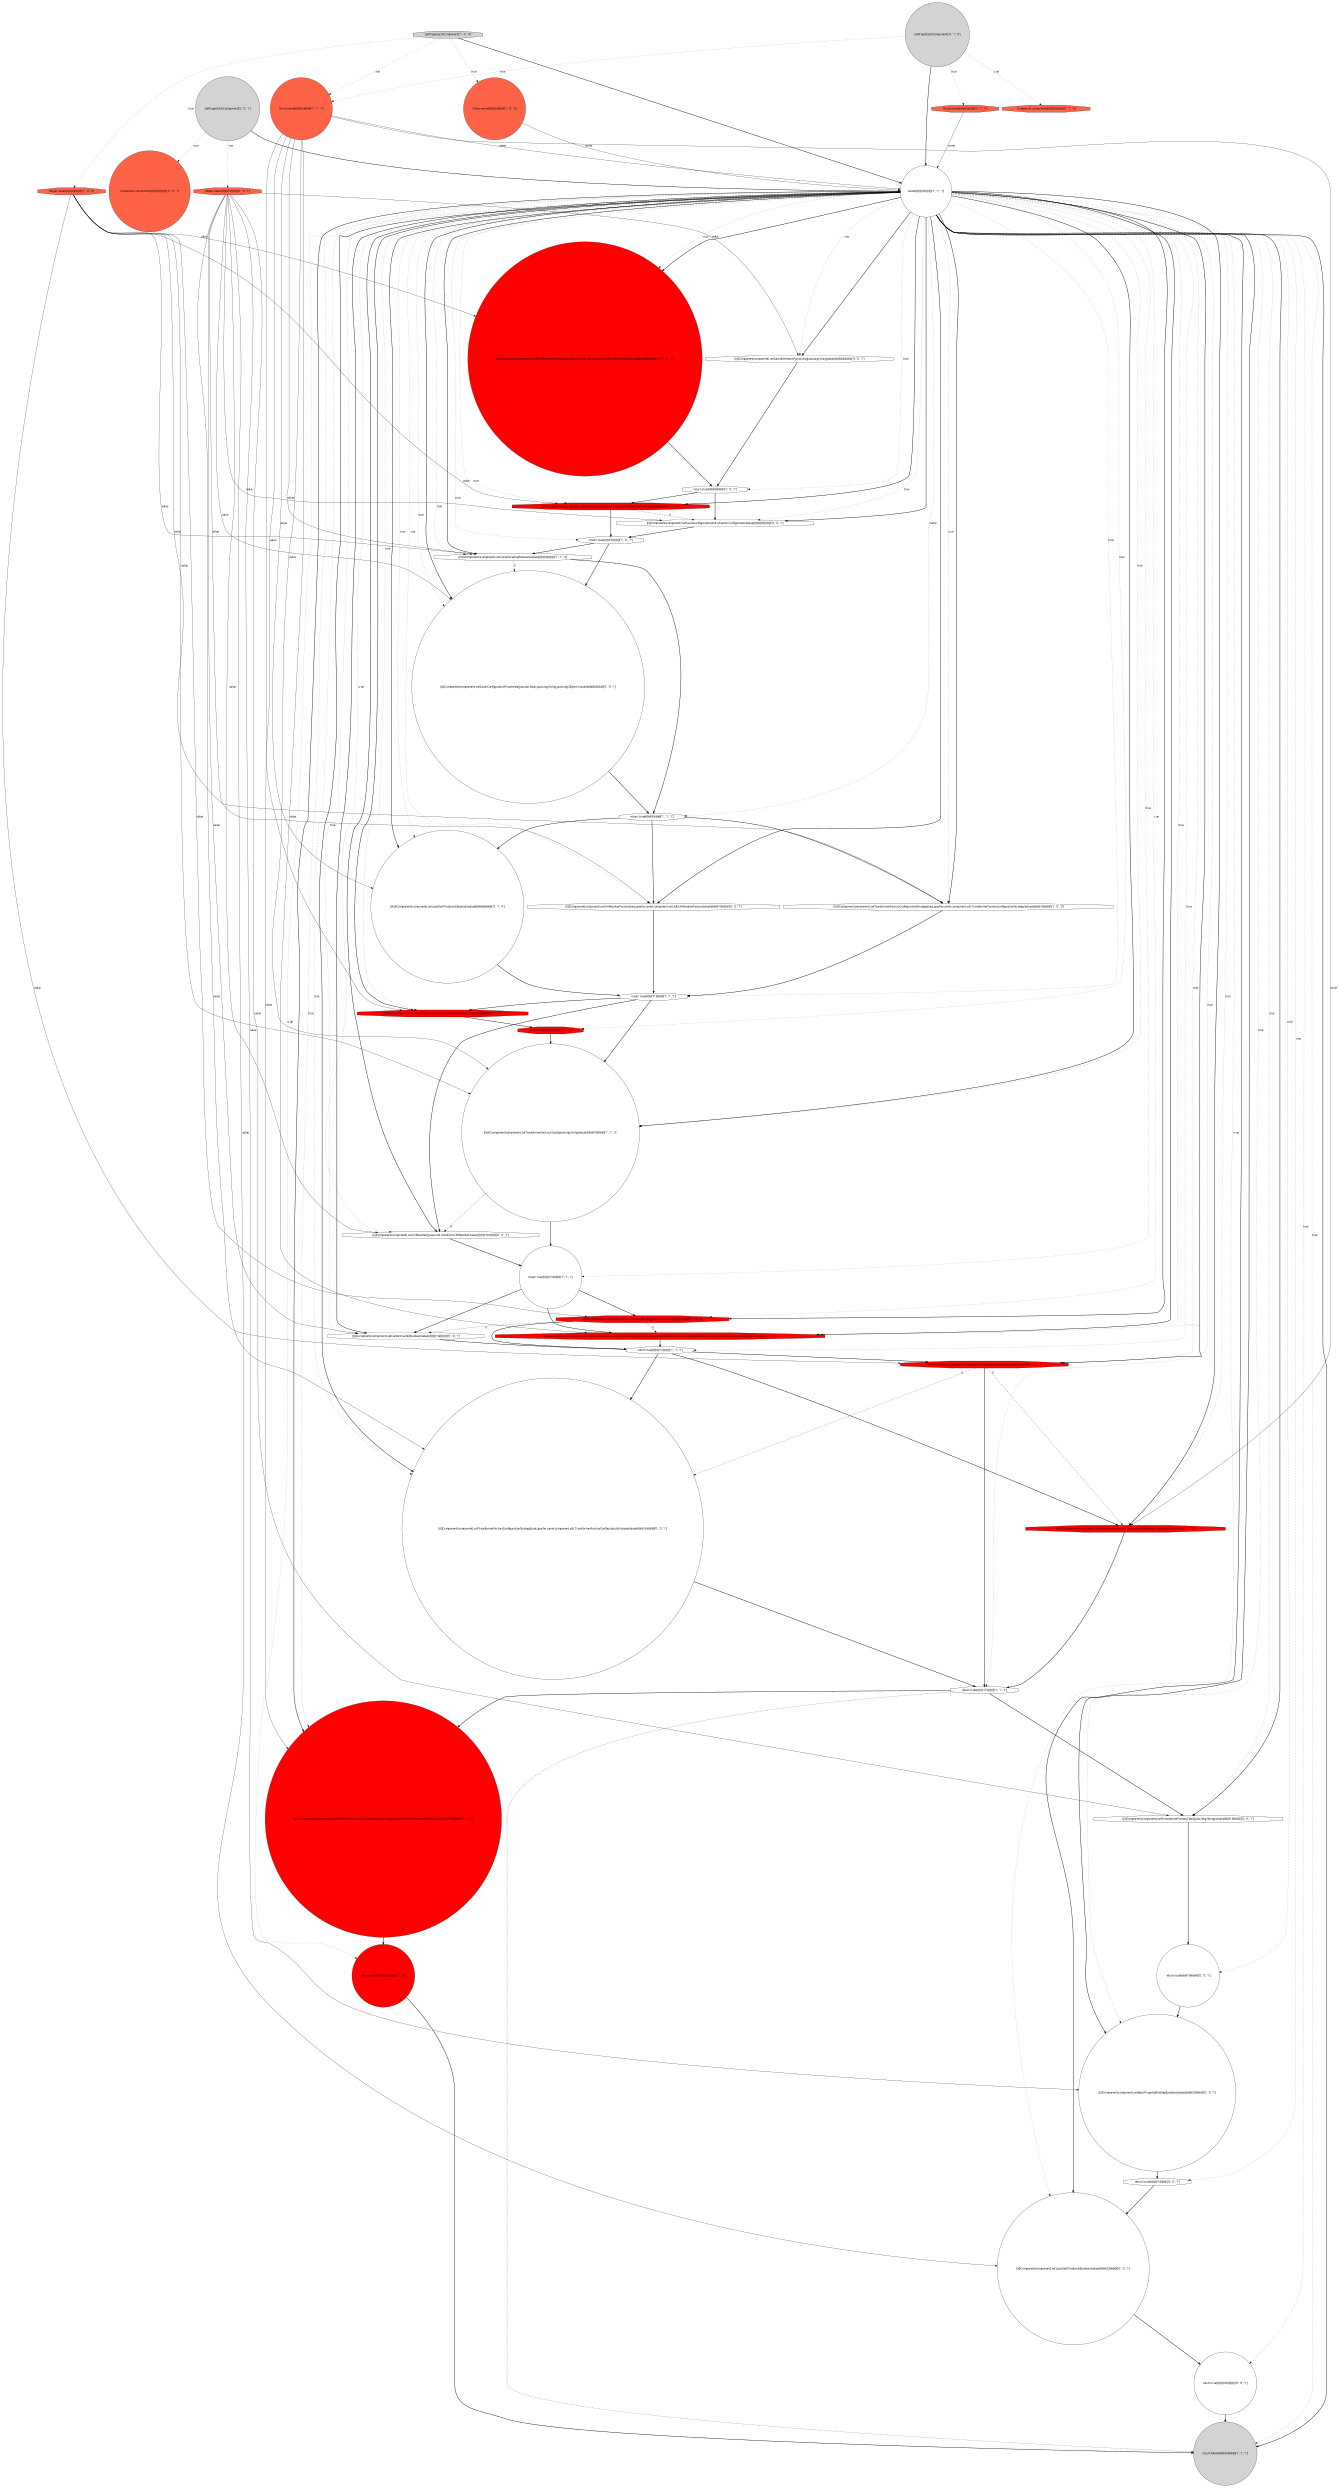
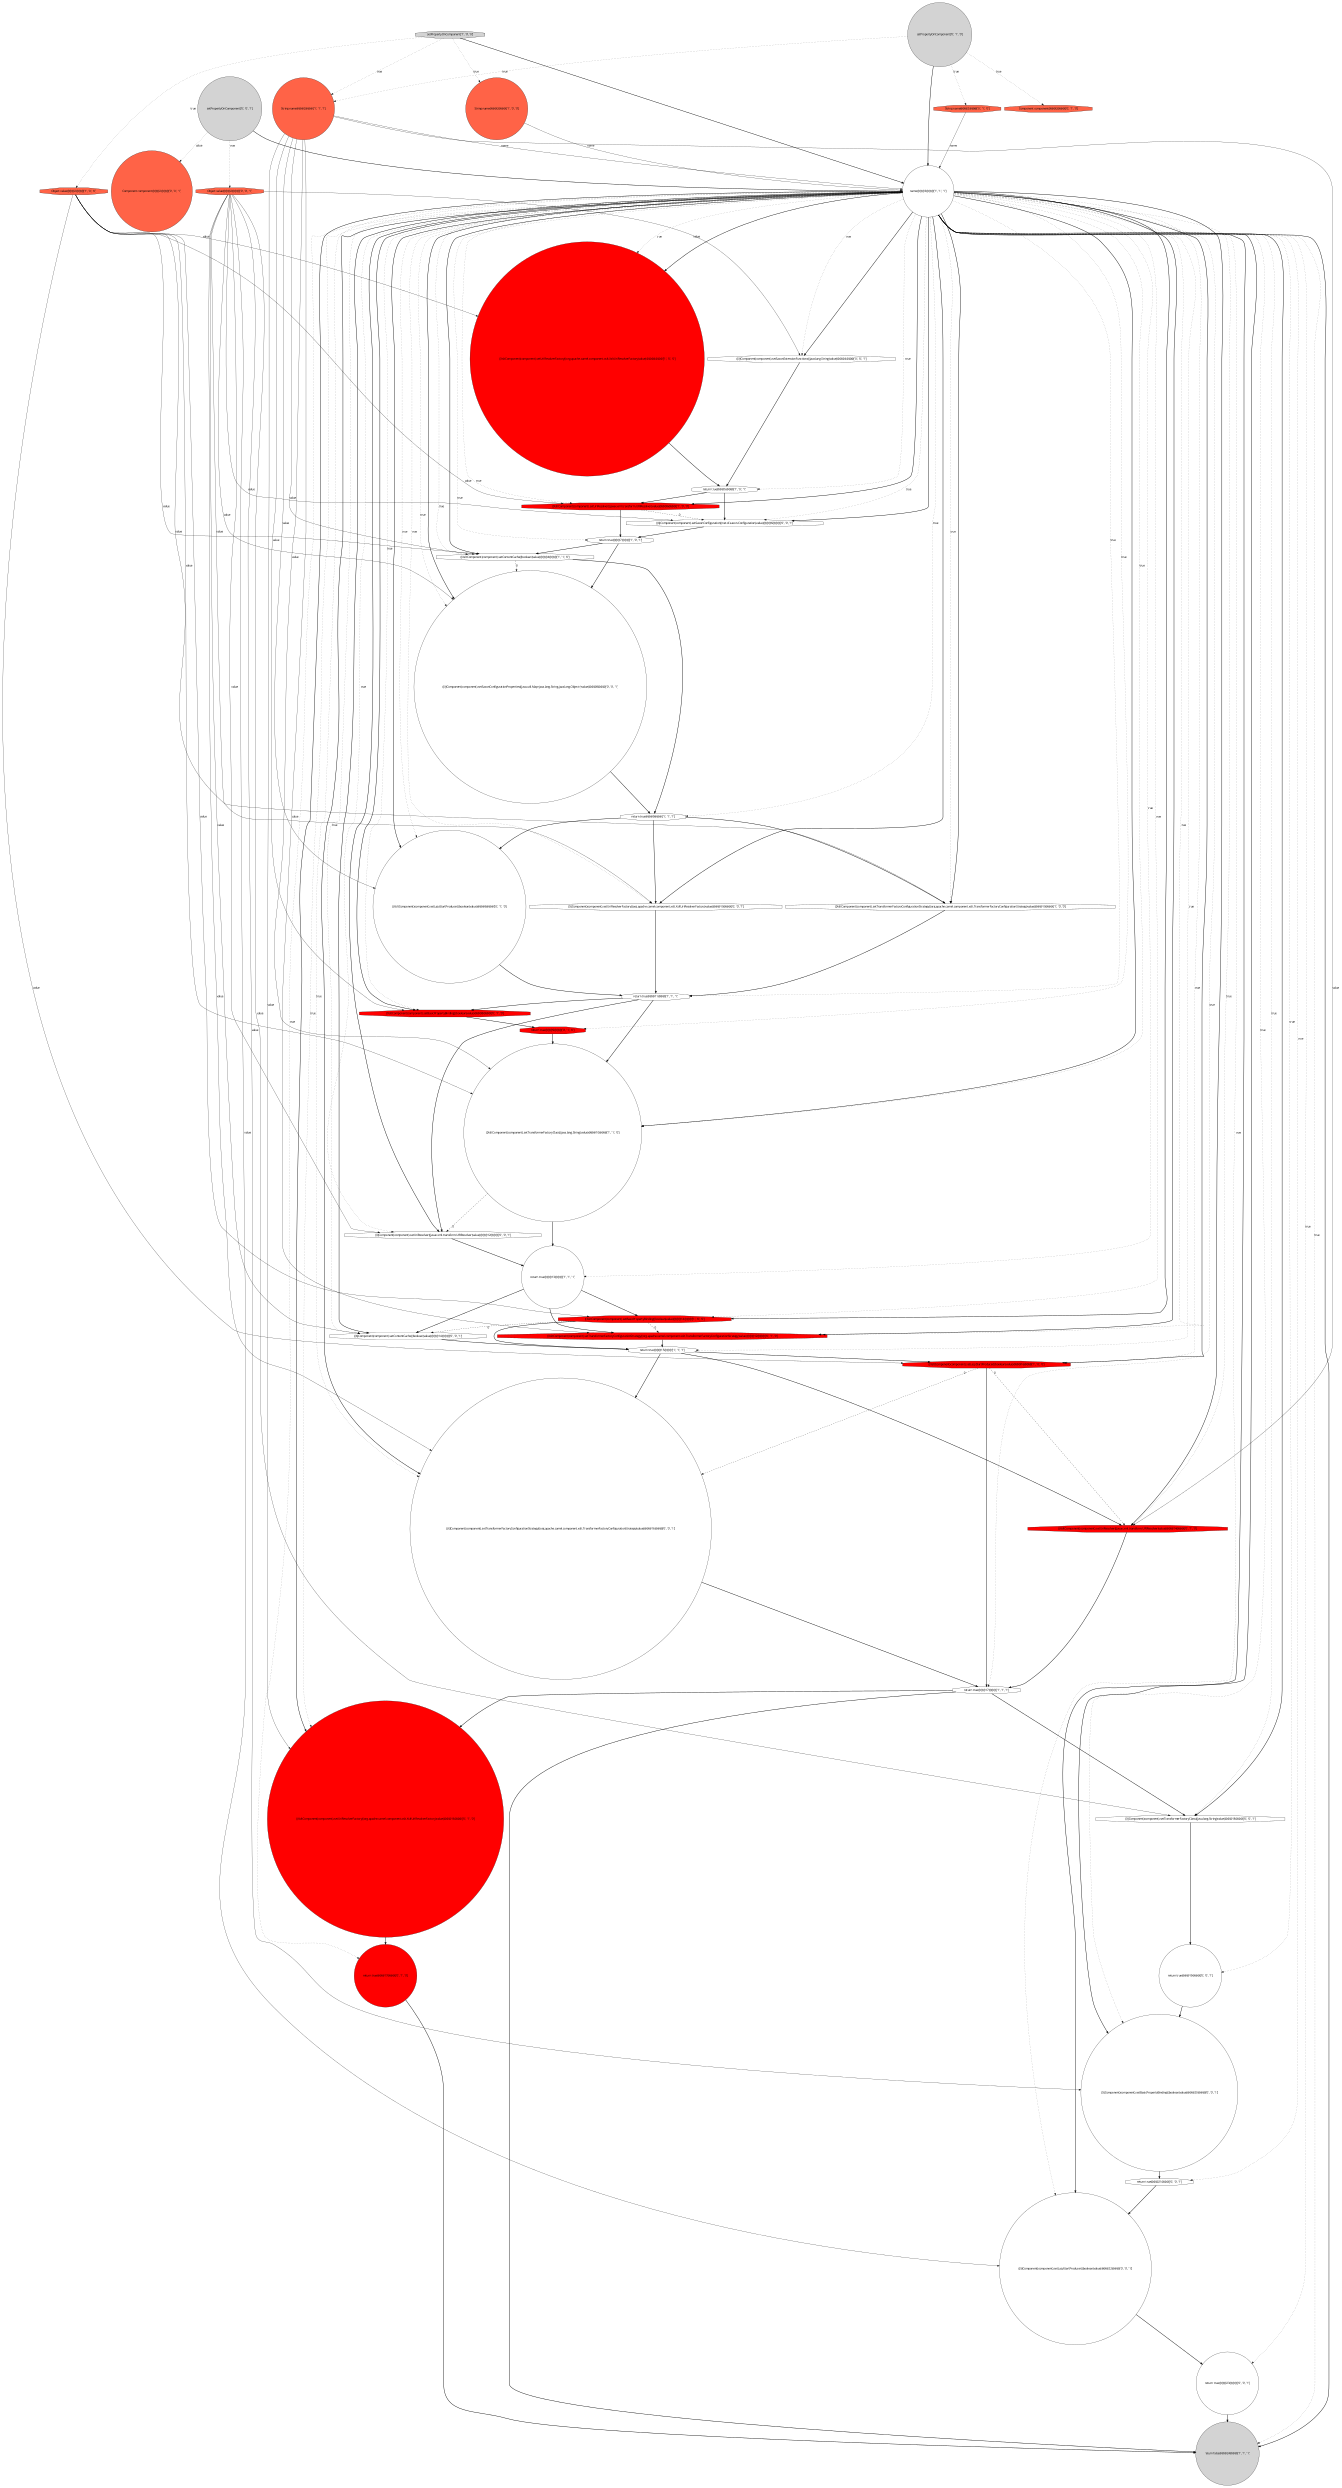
edge "setPropertyOnComponent['0', '0', '1']" -> "Component component@@@2@@@['0', '0', '1']": label "true" -> "value"
edge "name@@@3@@@['1', '1', '1']" -> "return true@@@9@@@['1', '1', '1']": label "name" -> "true"
edge "return true@@@17@@@['1', '1', '1']" -> "return false@@@24@@@['1', '1', '1']": style dashed -> bold
